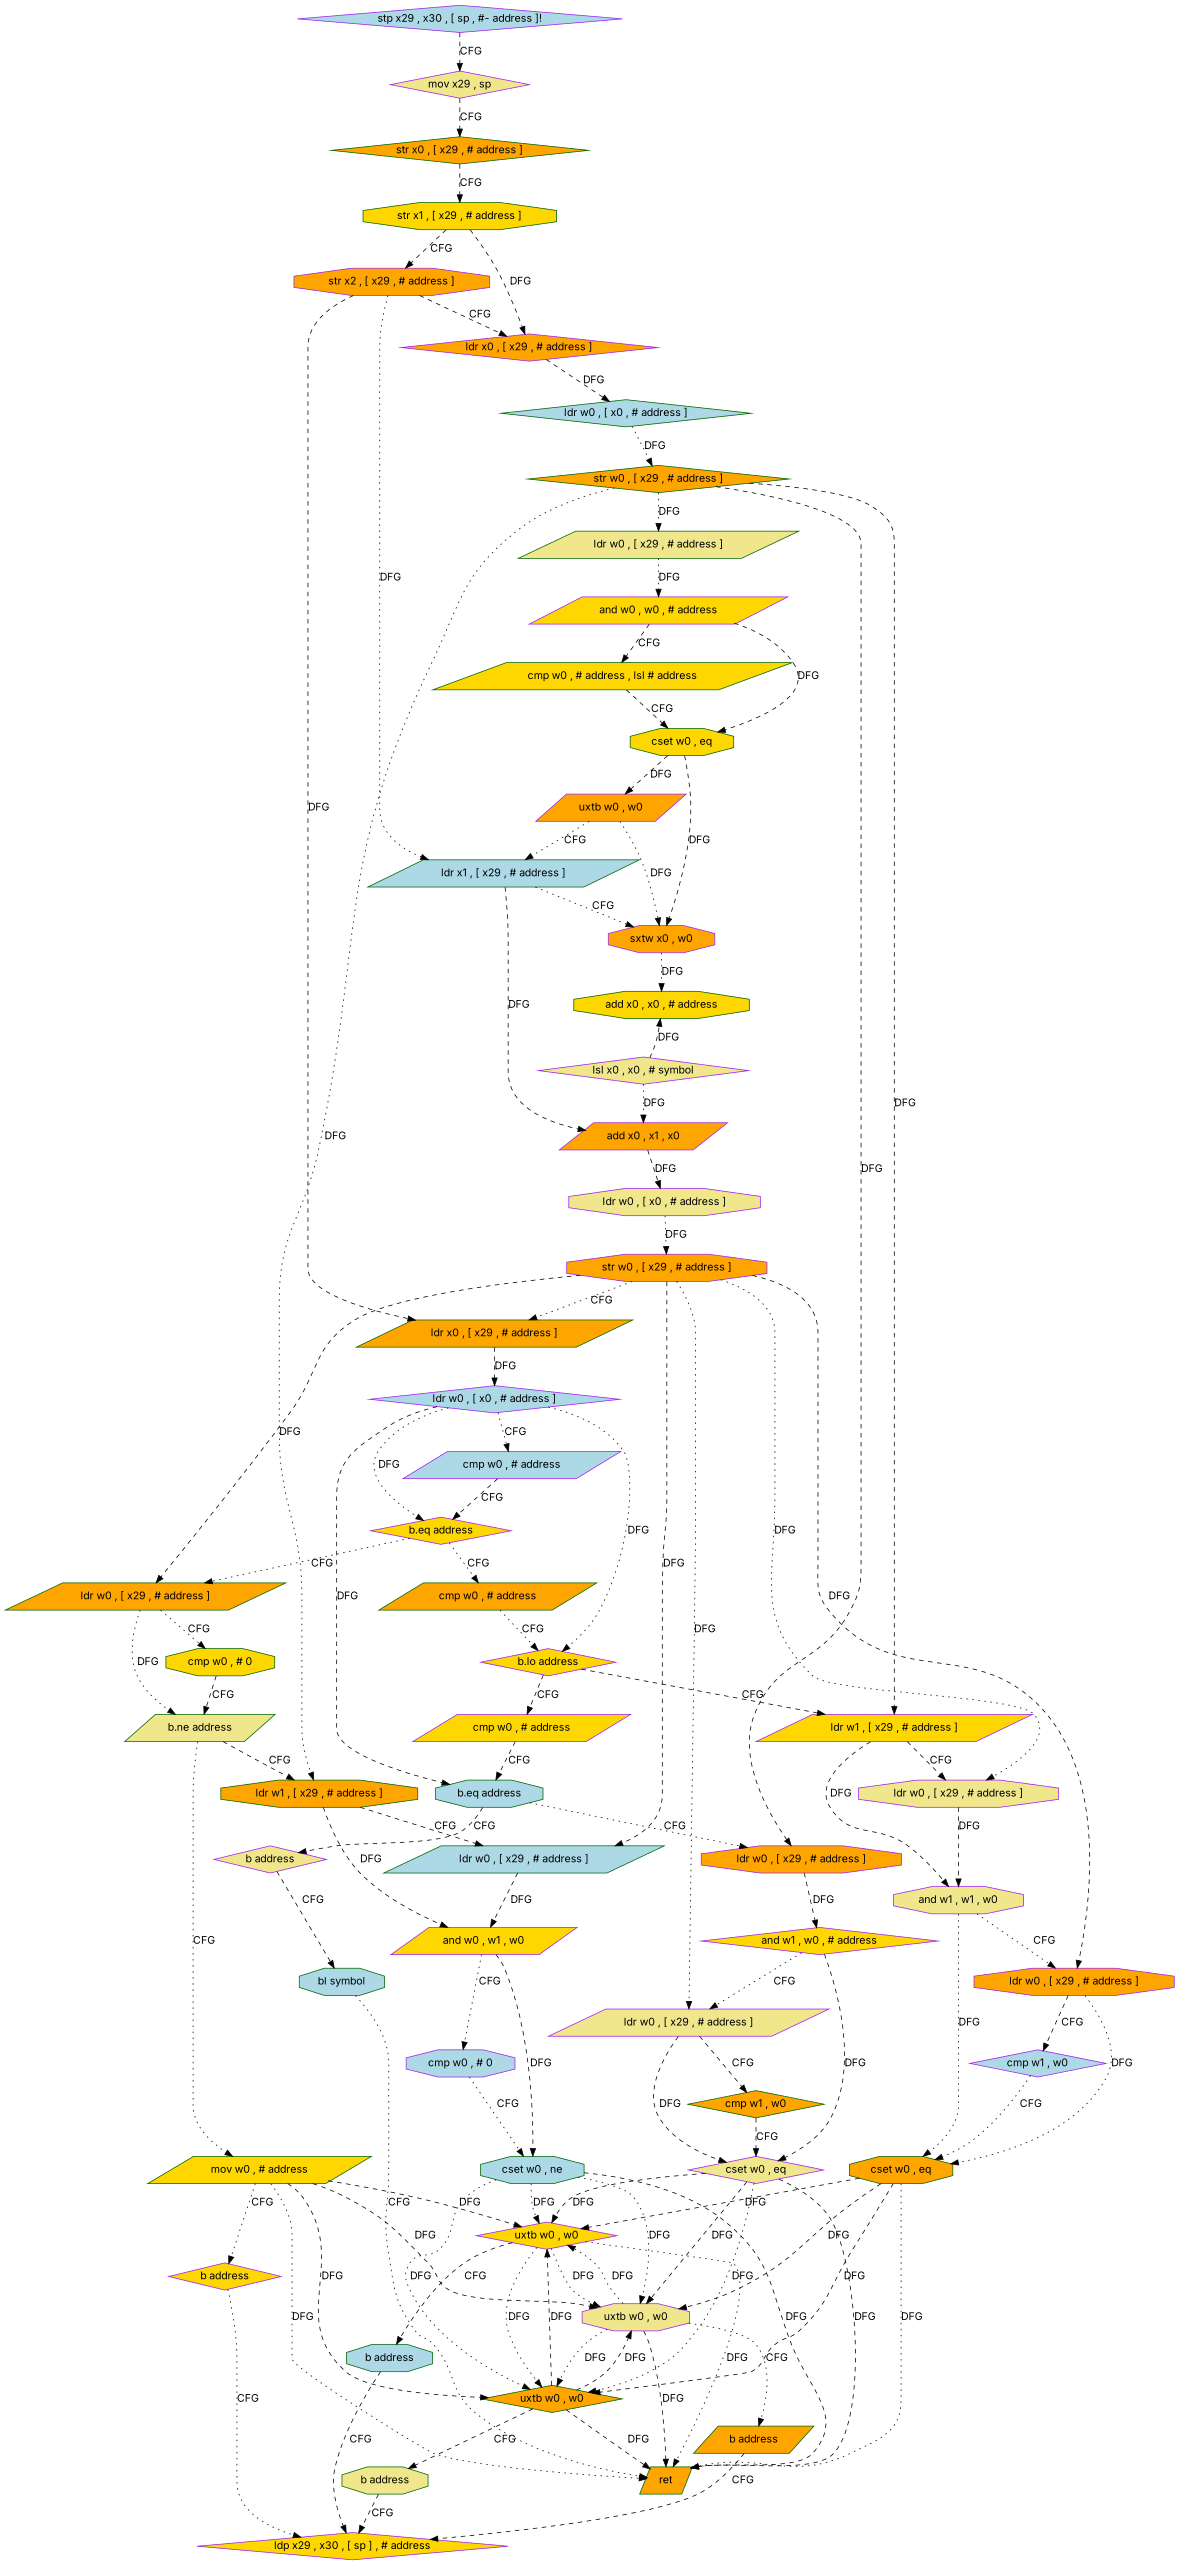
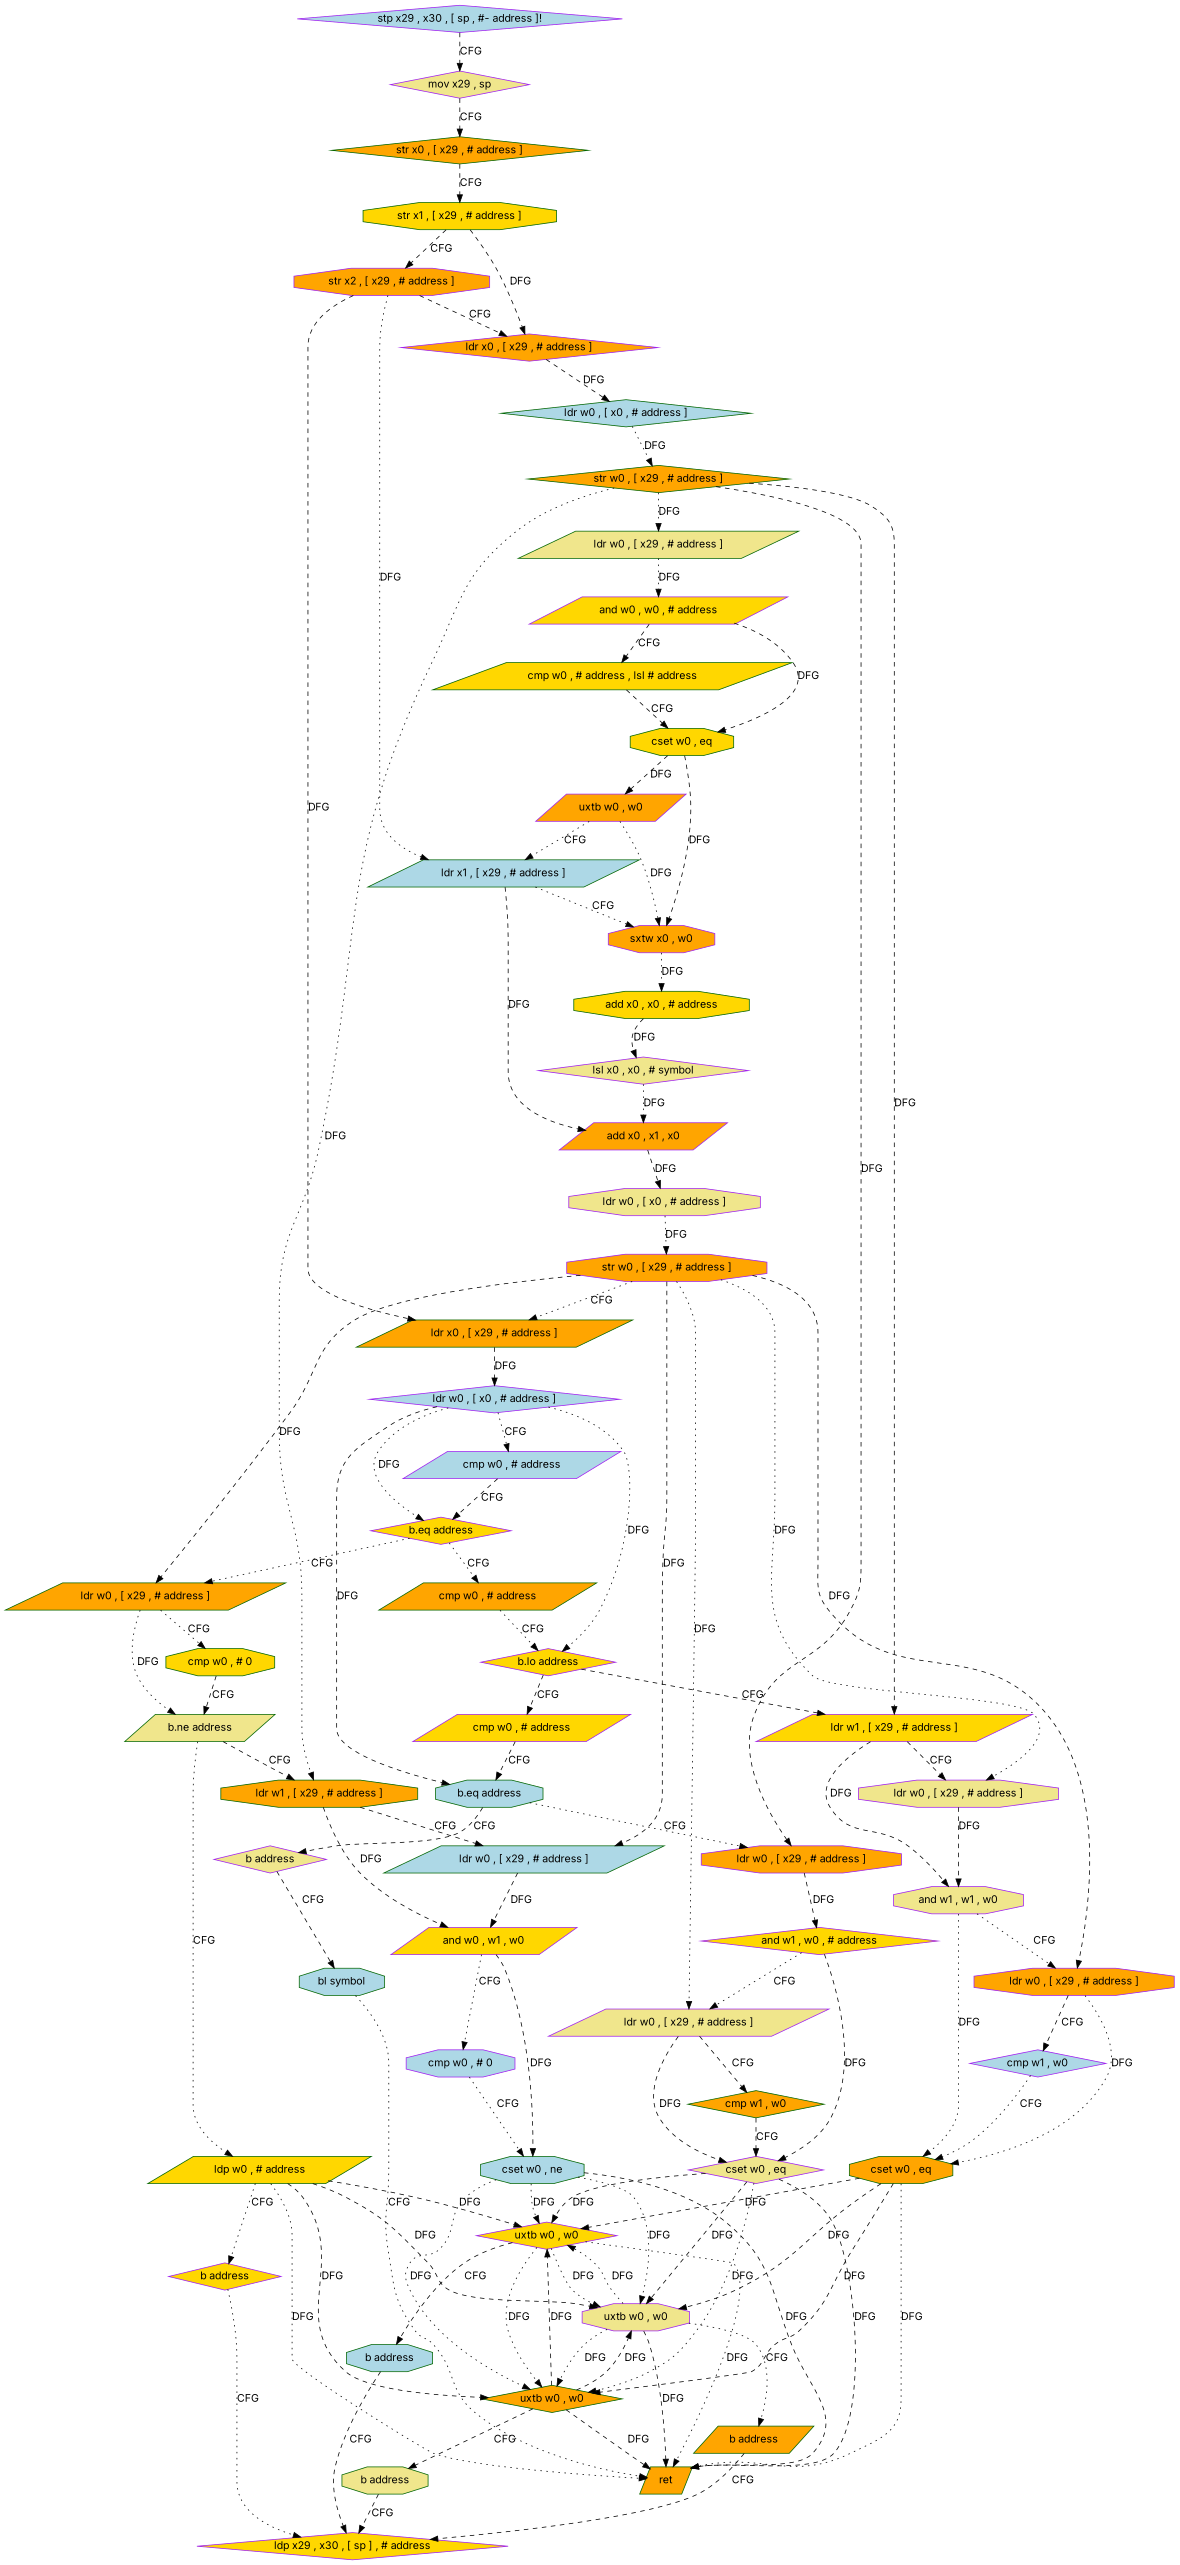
edge "lsl x0 , x0 , # symbol" -> "add x0 , x0 , # address": reversed
node "mov w0 , # address": label "mov w0 , # address" -> "ldp w0 , # address"
